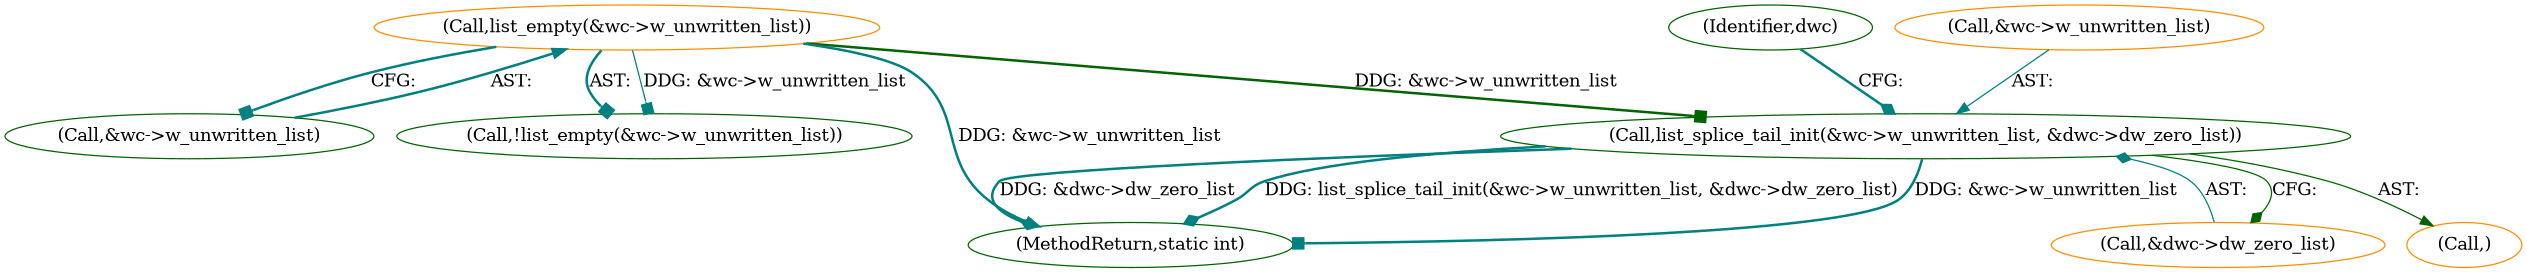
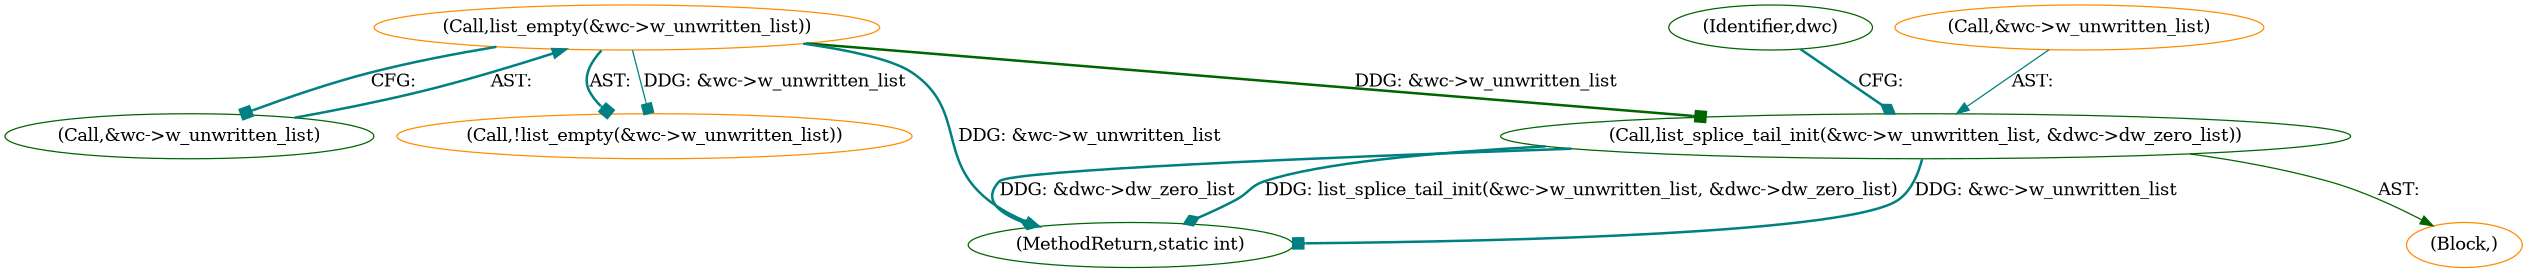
node "(Call,!list_empty(&wc->w_unwritten_list))": color darkgreen -> darkorange
node "(Call,&dwc->dw_zero_list)": removed
node "(Call,)": label "(Call,)" -> "(Block,)"
